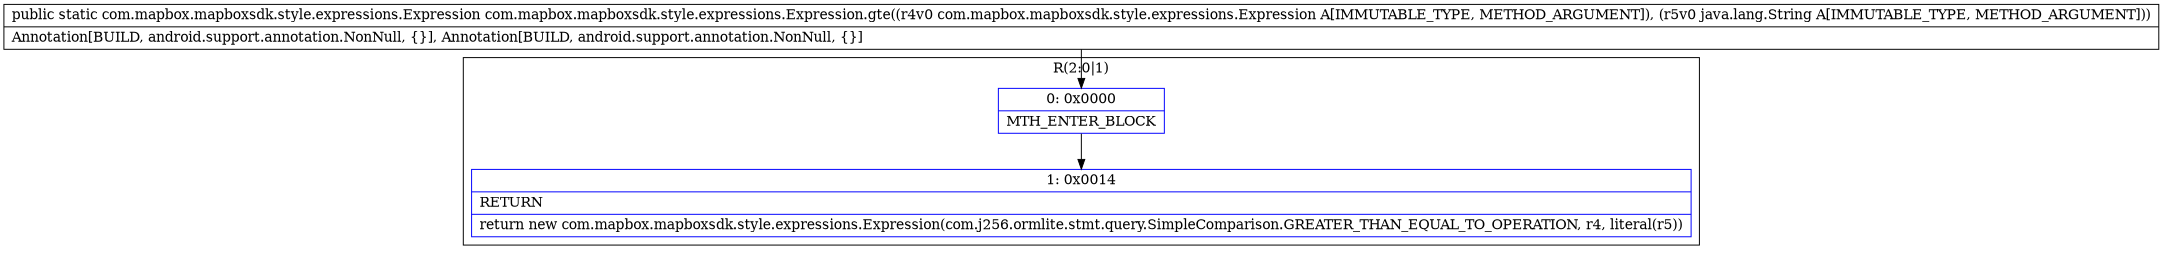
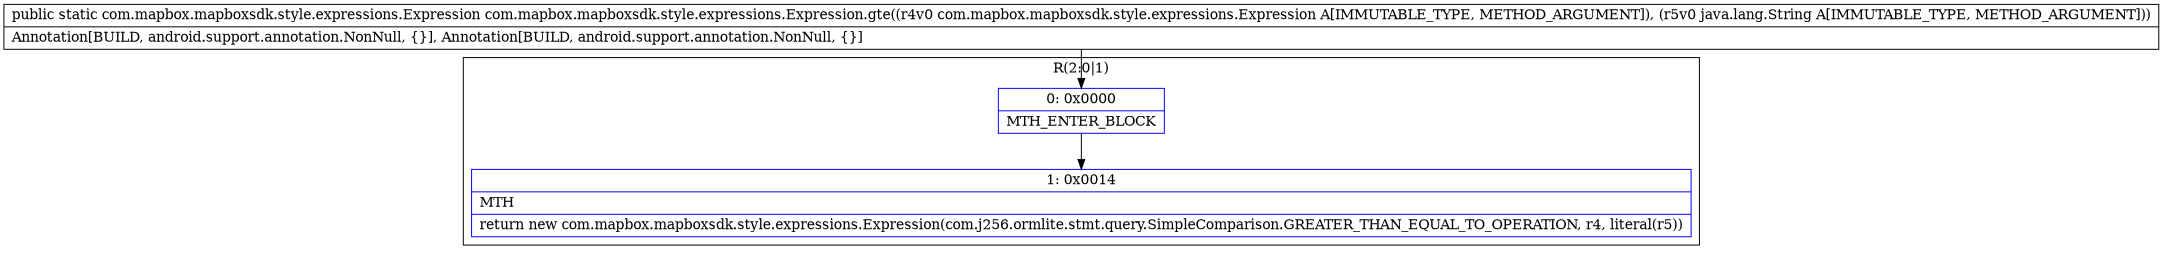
node "1: 0x0014": text "RETURN" -> "MTH"
